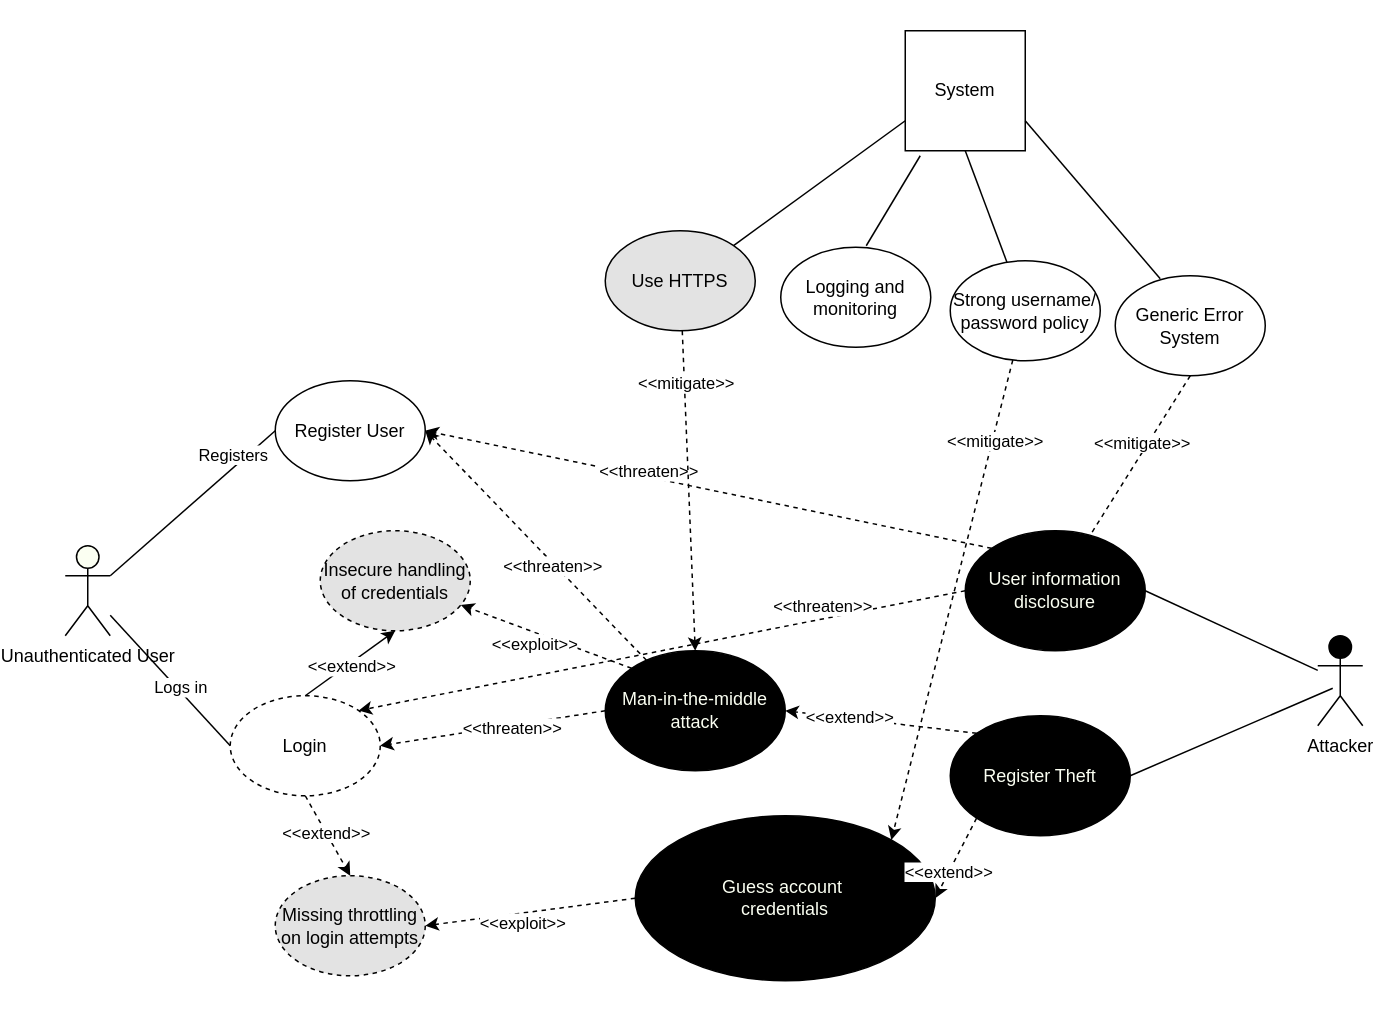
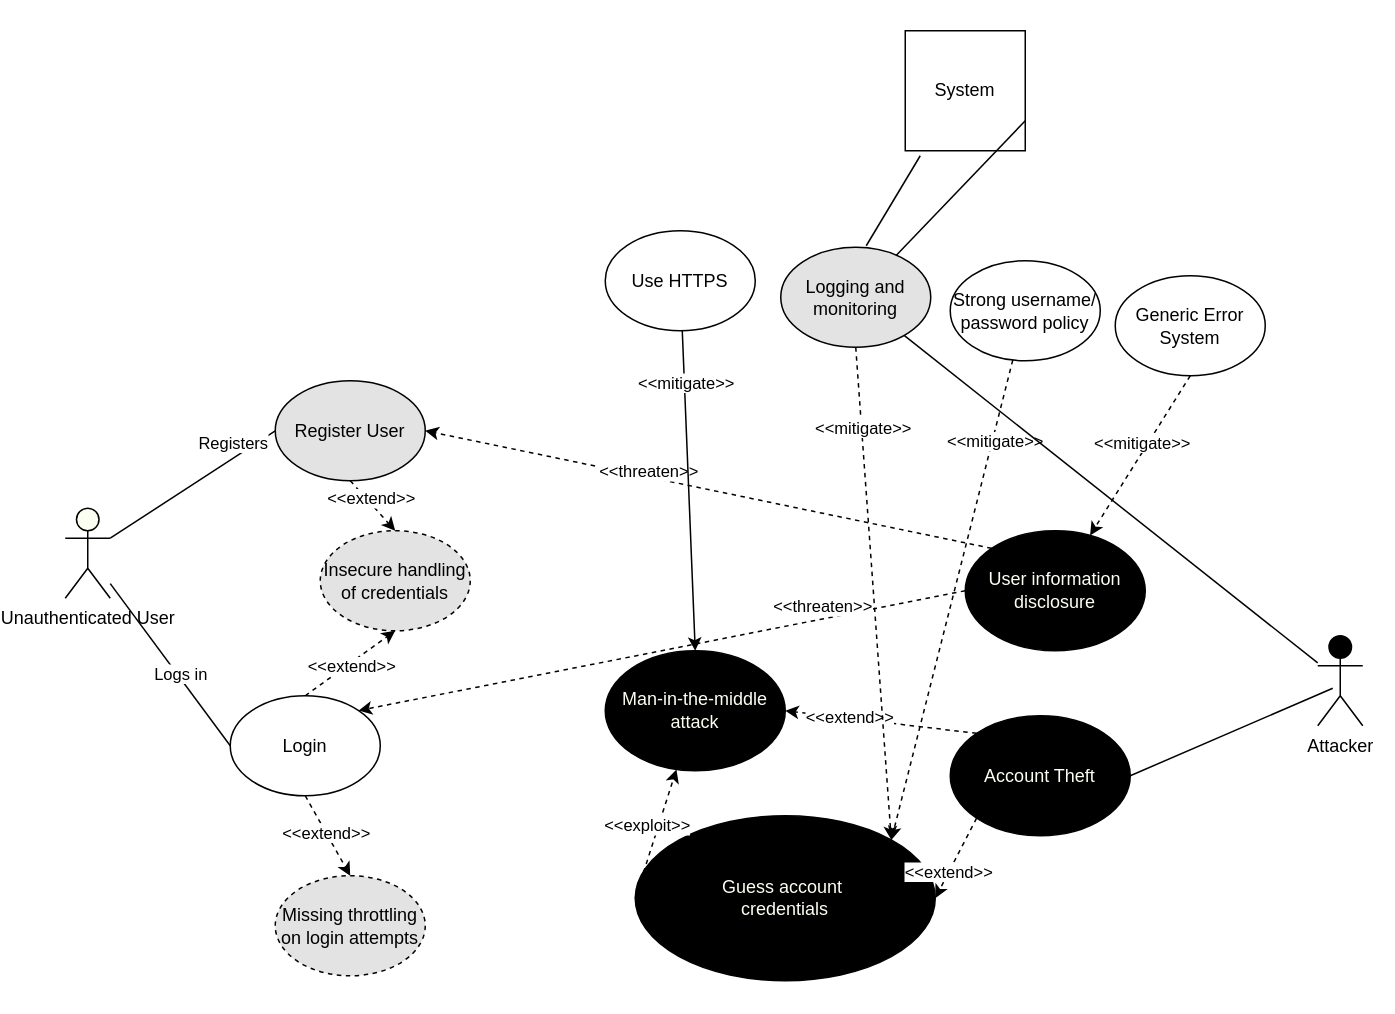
edge "System" -- "Use HTTPS": removed
edge "System" -- "Generic Error System": now "System" -- "Logging and monitoring"
edge "System" -- "Strong username/ password policy": removed
node "Use HTTPS": fillcolor #e3e3e3 -> #ffffff
node "Logging and monitoring": fillcolor #ffffff -> #e3e3e3
node "Register User": fillcolor #ffffff -> #e3e3e3
edge "Register User" -> "Insecure handling of credentials": added, label "<<extend>>"
edge "Use HTTPS" -> "Man-in-the-middle attack": style dashed -> solid
edge "Generic Error System" -- "User information disclosure": arrowhead none -> classic
edge "Man-in-the-middle attack" -> "Register User": removed, label "<<threaten>>"
edge "Logging and monitoring" -> "Guess account credentials": added, label "<<mitigate>>"
node "Unauthenticated User": moved (88, 591) -> (88, 553)
edge "User information disclosure" -- "Attacker": now "Logging and monitoring" -- "Attacker"
edge "Login" -> "Insecure handling of credentials": style solid -> dashed
edge "Man-in-the-middle attack" -> "Insecure handling of credentials": removed, label "<<exploit>>"
edge "Man-in-the-middle attack" -> "Login": removed, label "<<threaten>>"
node "Login": style dashed -> solid
node "Register Theft": label "Register Theft" -> "Account Theft"
edge "Guess account credentials" -> "Missing throttling on login attempts": now "Guess account credentials" -> "Man-in-the-middle attack"
